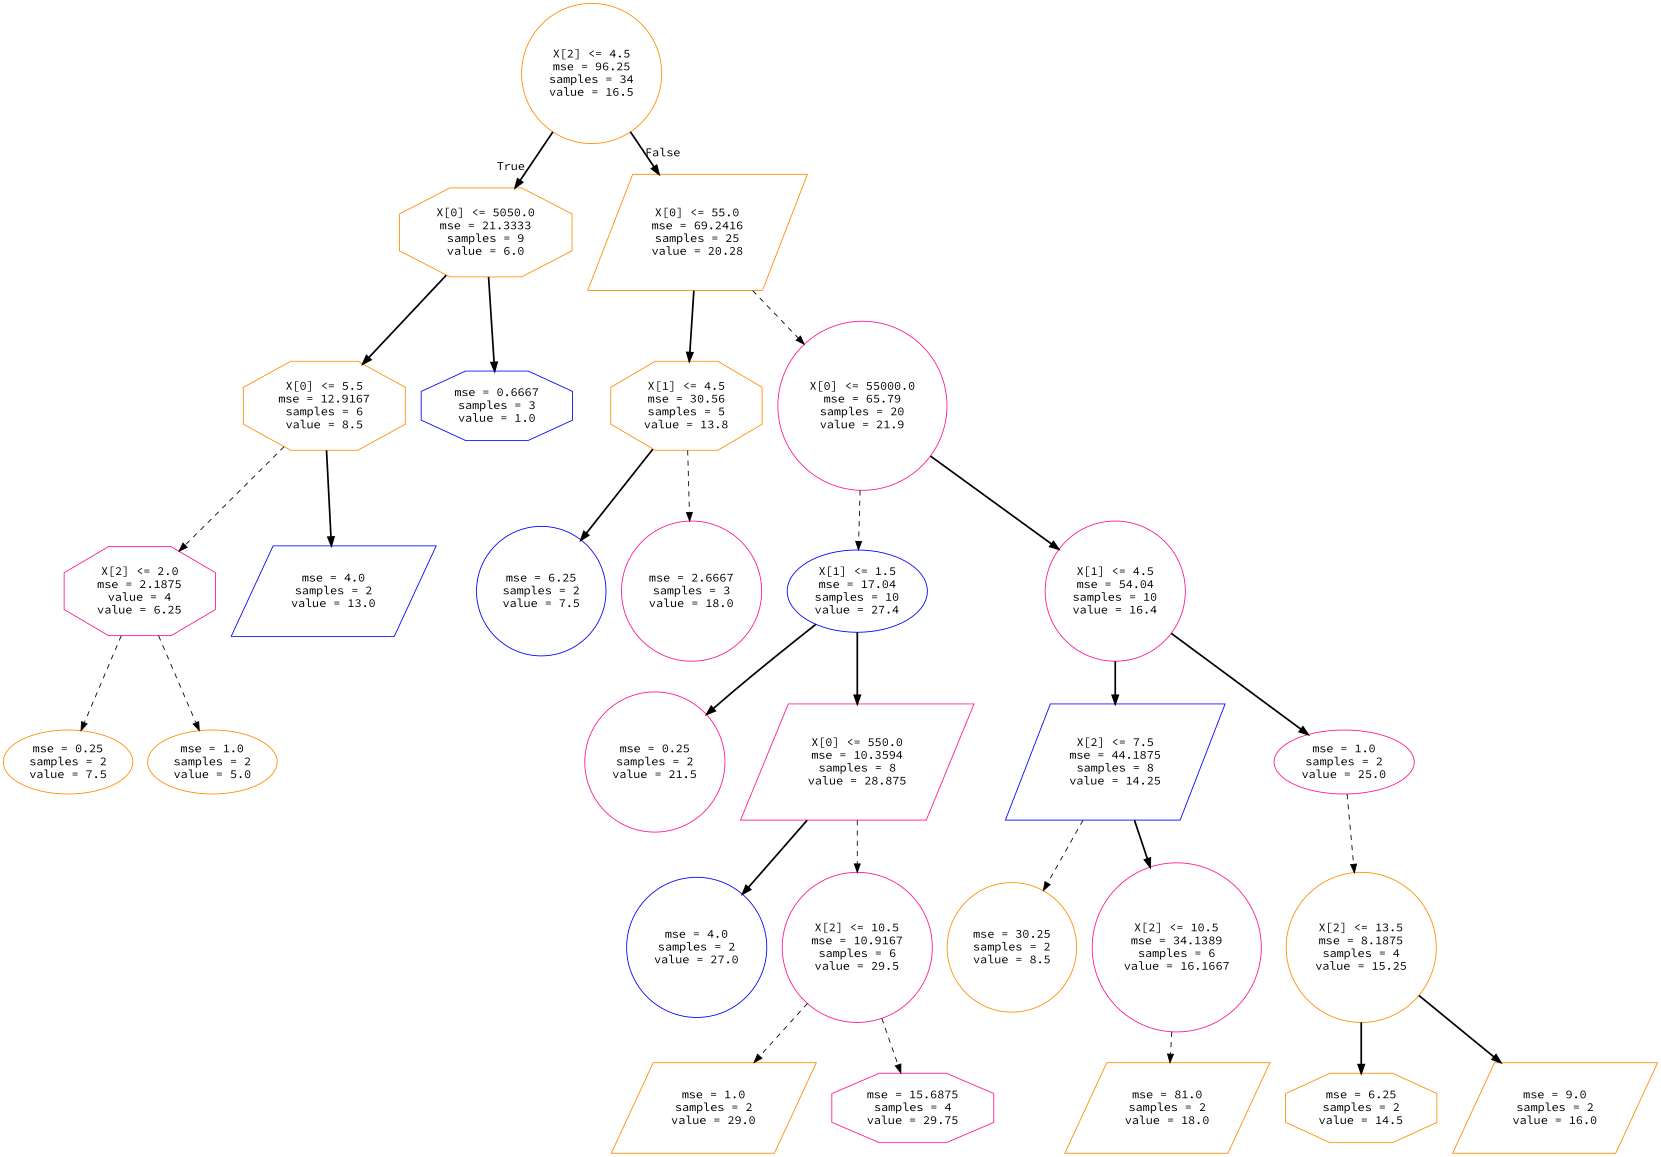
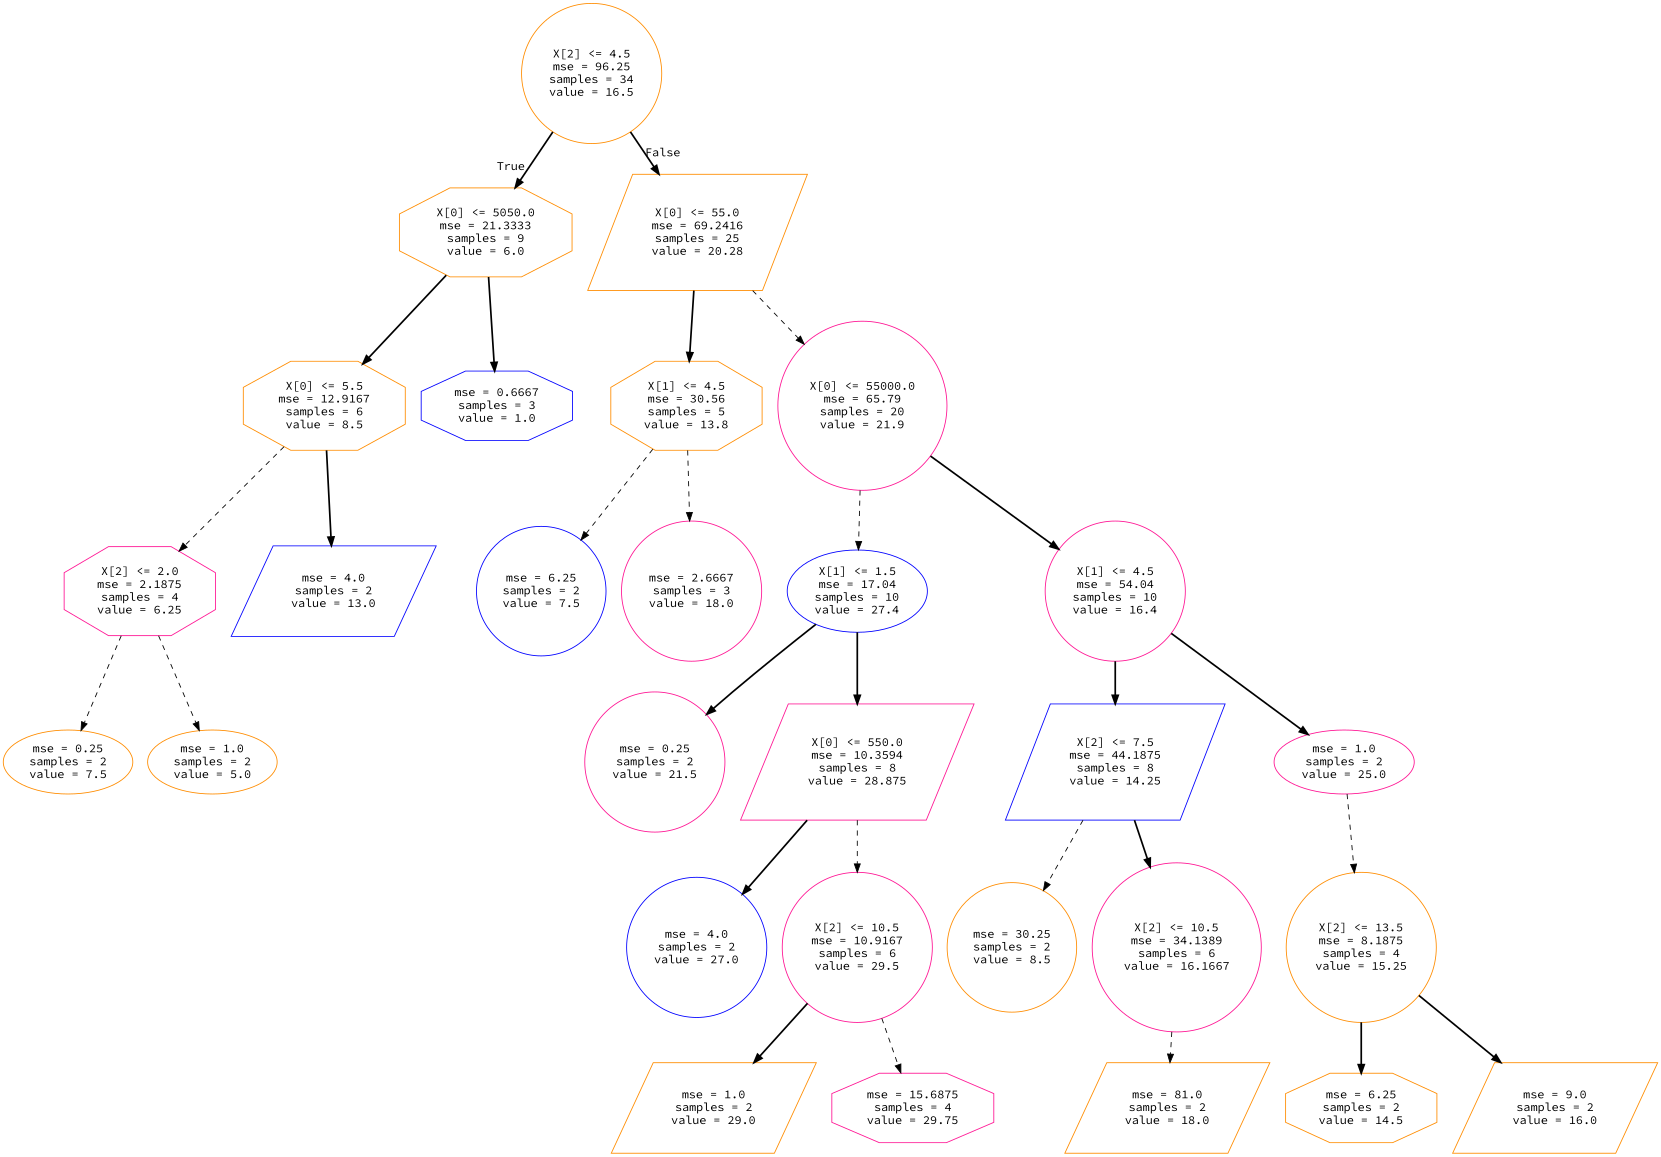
edge "X[1] <= 4.5 mse = 30.56 samples = 5 value = 13.8" -> "mse = 6.25 samples = 2 value = 7.5": style bold -> dashed
node "X[2] <= 2.0 mse = 2.1875 value = 4 value = 6.25": label "X[2] <= 2.0 mse = 2.1875 value = 4 value = 6.25" -> "X[2] <= 2.0 mse = 2.1875 samples = 4 value = 6.25"
edge "X[2] <= 10.5 mse = 10.9167 samples = 6 value = 29.5" -> "mse = 1.0 samples = 2 value = 29.0": style dashed -> bold
